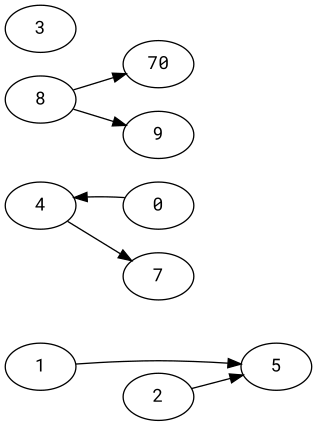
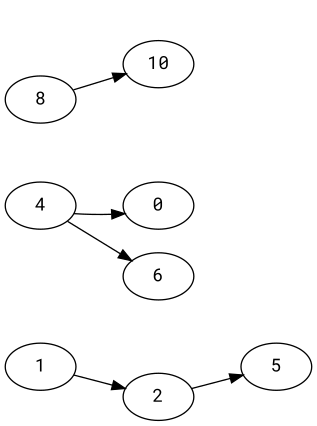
node "3": removed
node "70": label "70" -> "10"
node "9": removed
edge "0" -> "4": reversed
node "7": label "7" -> "6"
edge "1" -> "5": now "1" -> "2"
